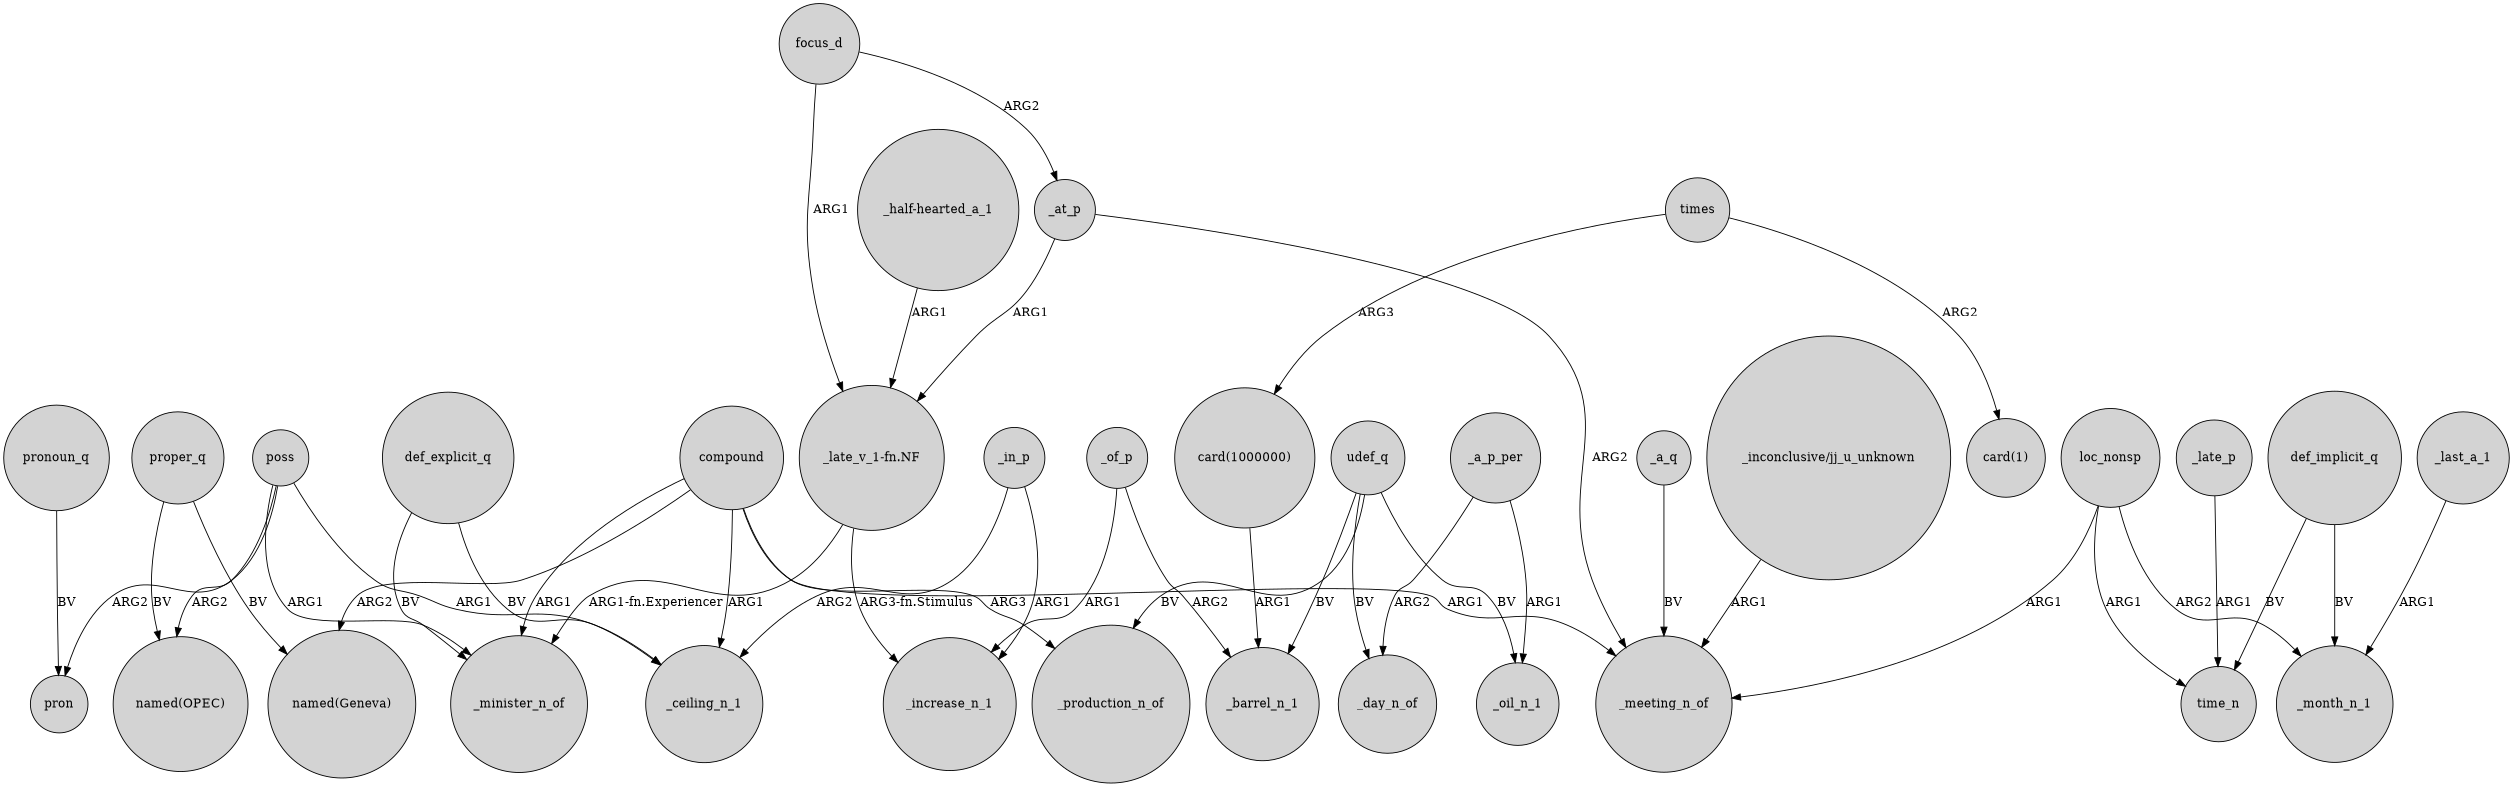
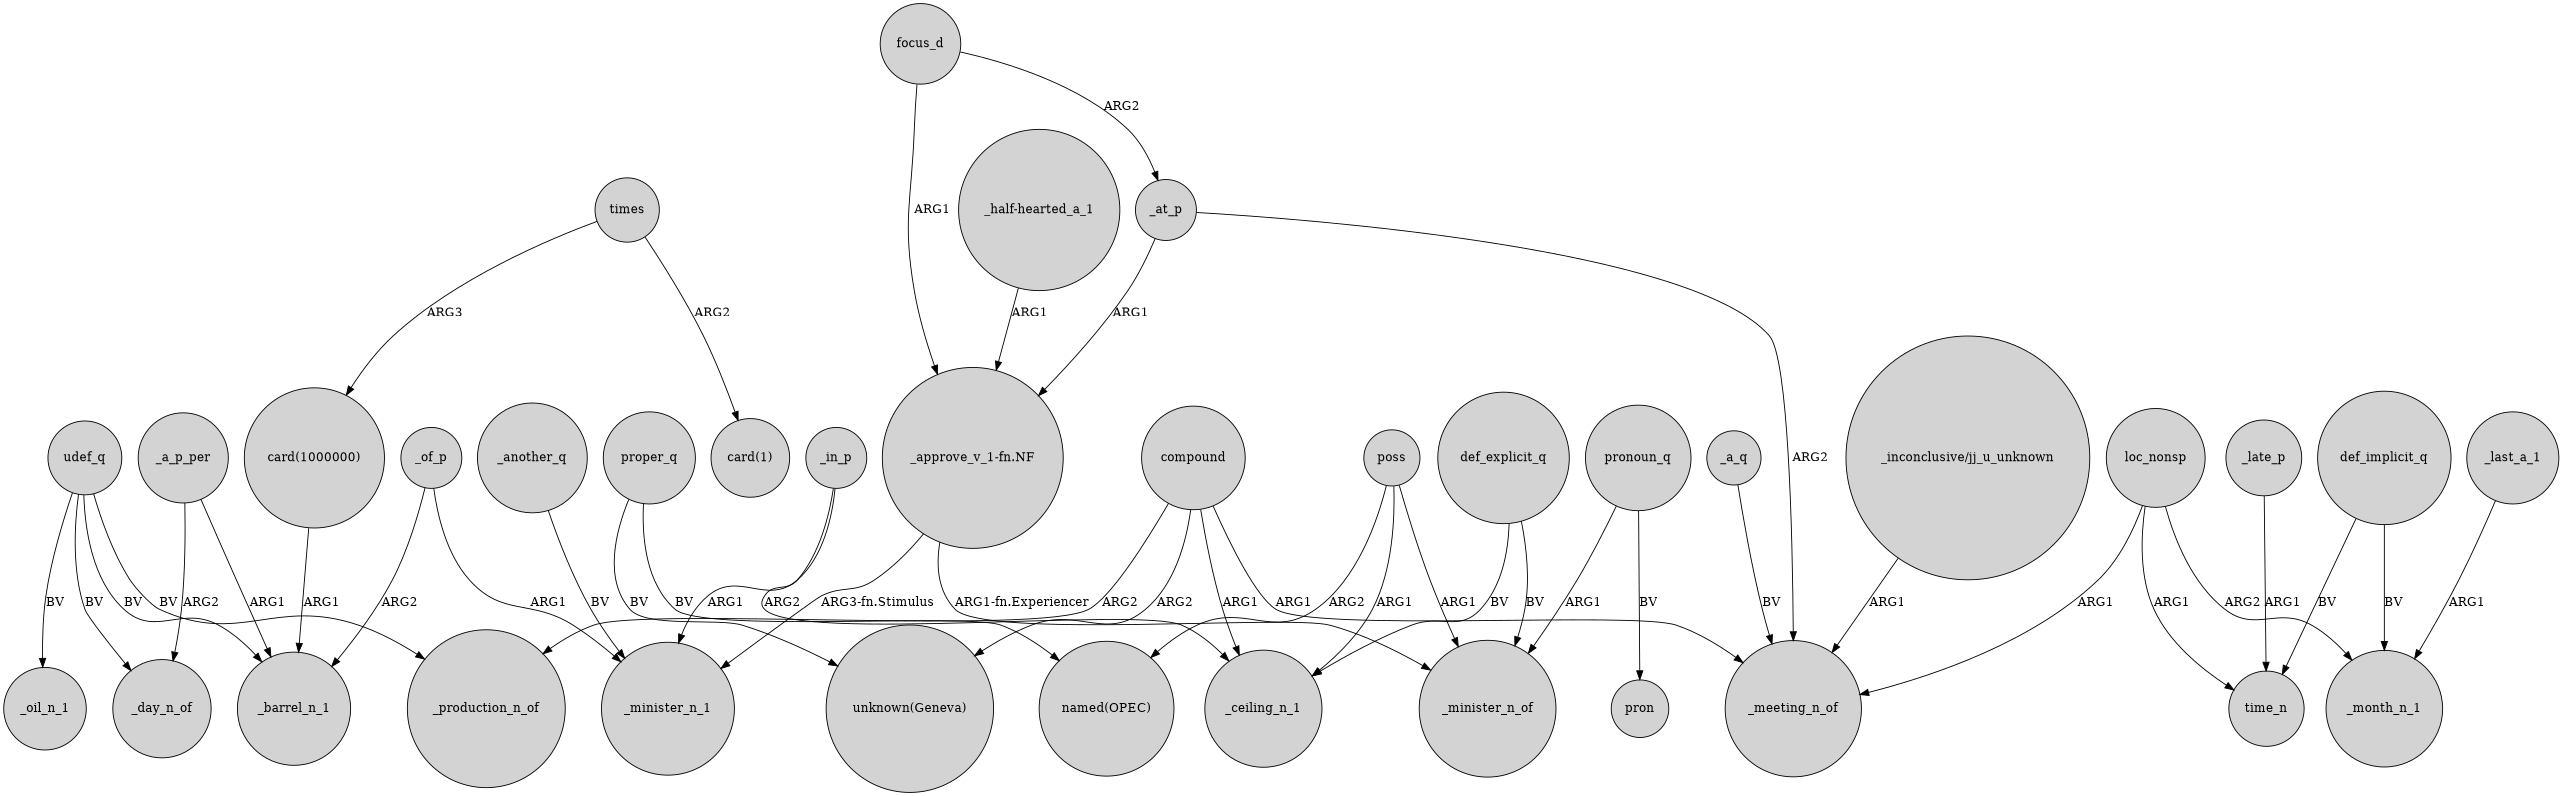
node "_another_q": added
node "_late_v_1-fn.NF": label "_late_v_1-fn.NF" -> "_approve_v_1-fn.NF"
edge "compound" -> "_minister_n_of": now "pronoun_q" -> "_minister_n_of"
edge "_a_p_per" -> "_oil_n_1": now "_a_p_per" -> "_barrel_n_1"
edge "poss" -> "pron": removed, label "ARG2"
edge "compound" -> "_production_n_of": label "ARG3" -> "ARG2"
node "named(Geneva)": label "named(Geneva)" -> "unknown(Geneva)"
node "_increase_n_1": label "_increase_n_1" -> "_minister_n_1"
